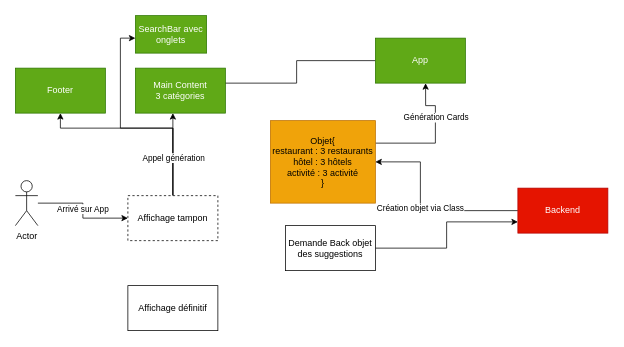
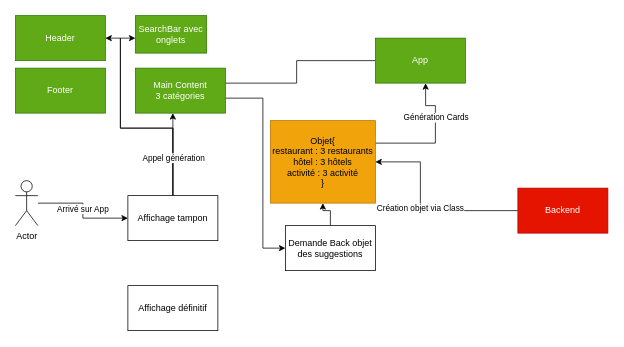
node "Header": added
edge "Affichage tampon" -> "Header": added
edge "Main Content 3 catégories" -> "Demande Back objet des suggestions": added
edge "Affichage tampon" -> "Footer": removed
node "Affichage tampon": style dashed -> solid
edge "Demande Back objet des suggestions" -> "Backend": now "Demande Back objet des suggestions" -> "Objet{ restaurant : 3 restaurants hôtel : 3 hôtels activité : 3 activité }"
